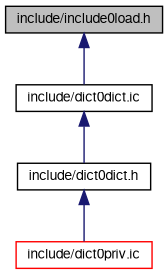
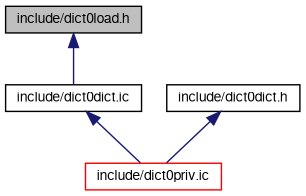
node "include/include0load.h": label "include/include0load.h" -> "include/dict0load.h"
edge "include/dict0dict.h" -> "include/dict0dict.ic": now "include/dict0priv.ic" -> "include/dict0dict.ic"
